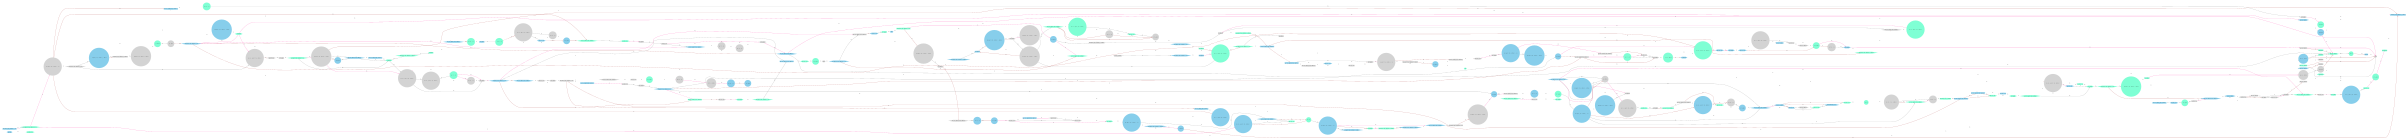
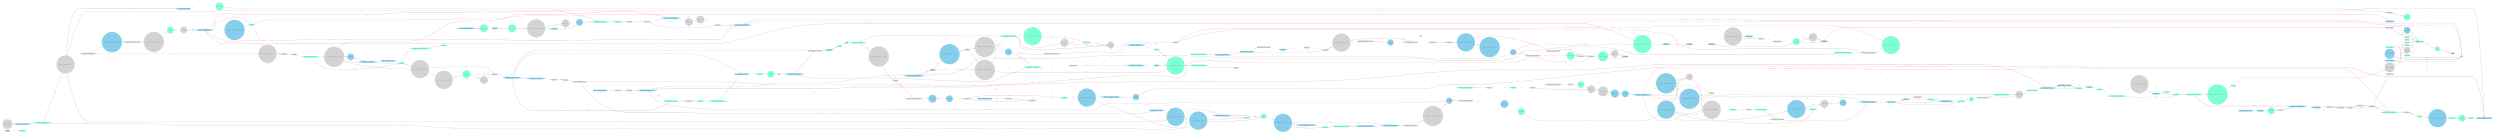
node "test al , al": added
node "mov rbx , rax": added
node "lea rdx , [ rax - address ]": shape circle -> cylinder
node "sub rsp , address": added
